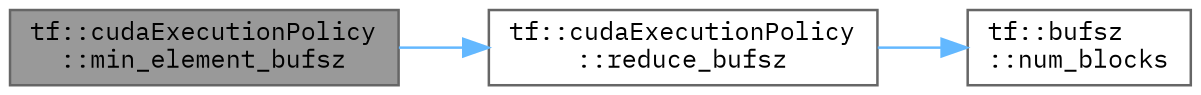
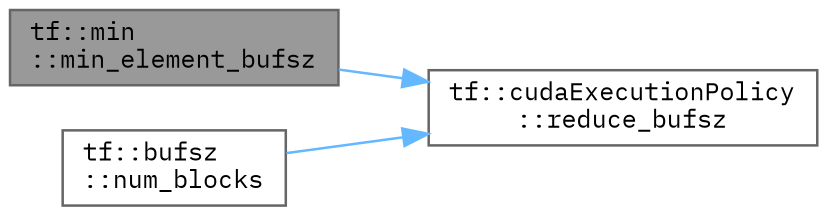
node "tf::cudaExecutionPolicy ::min_element_bufsz": label "tf::cudaExecutionPolicy ::min_element_bufsz" -> "tf::min ::min_element_bufsz"
edge "tf::cudaExecutionPolicy ::reduce_bufsz" -> "tf::bufsz ::num_blocks": reversed
